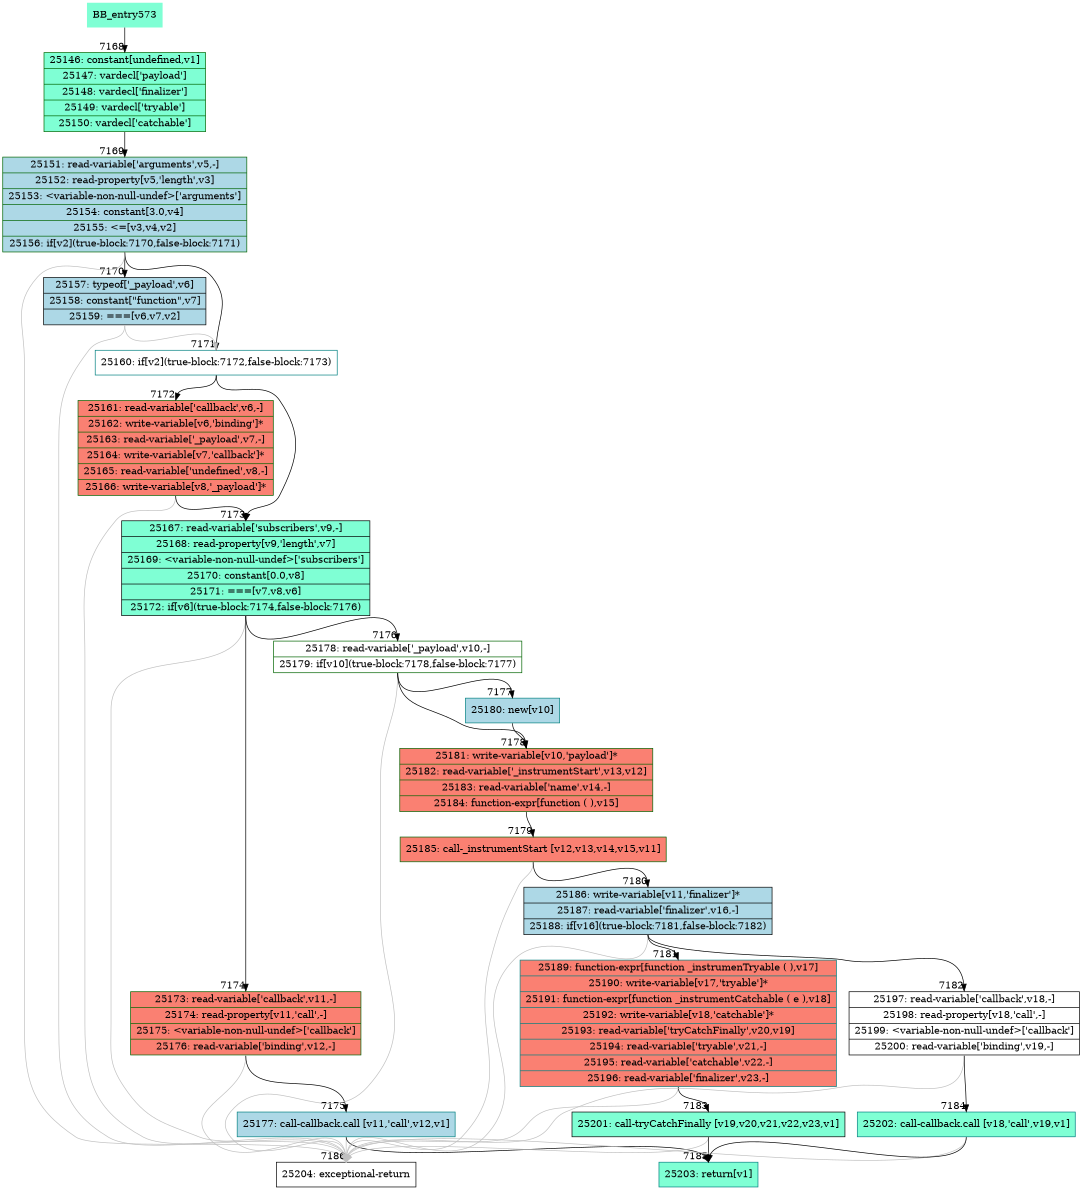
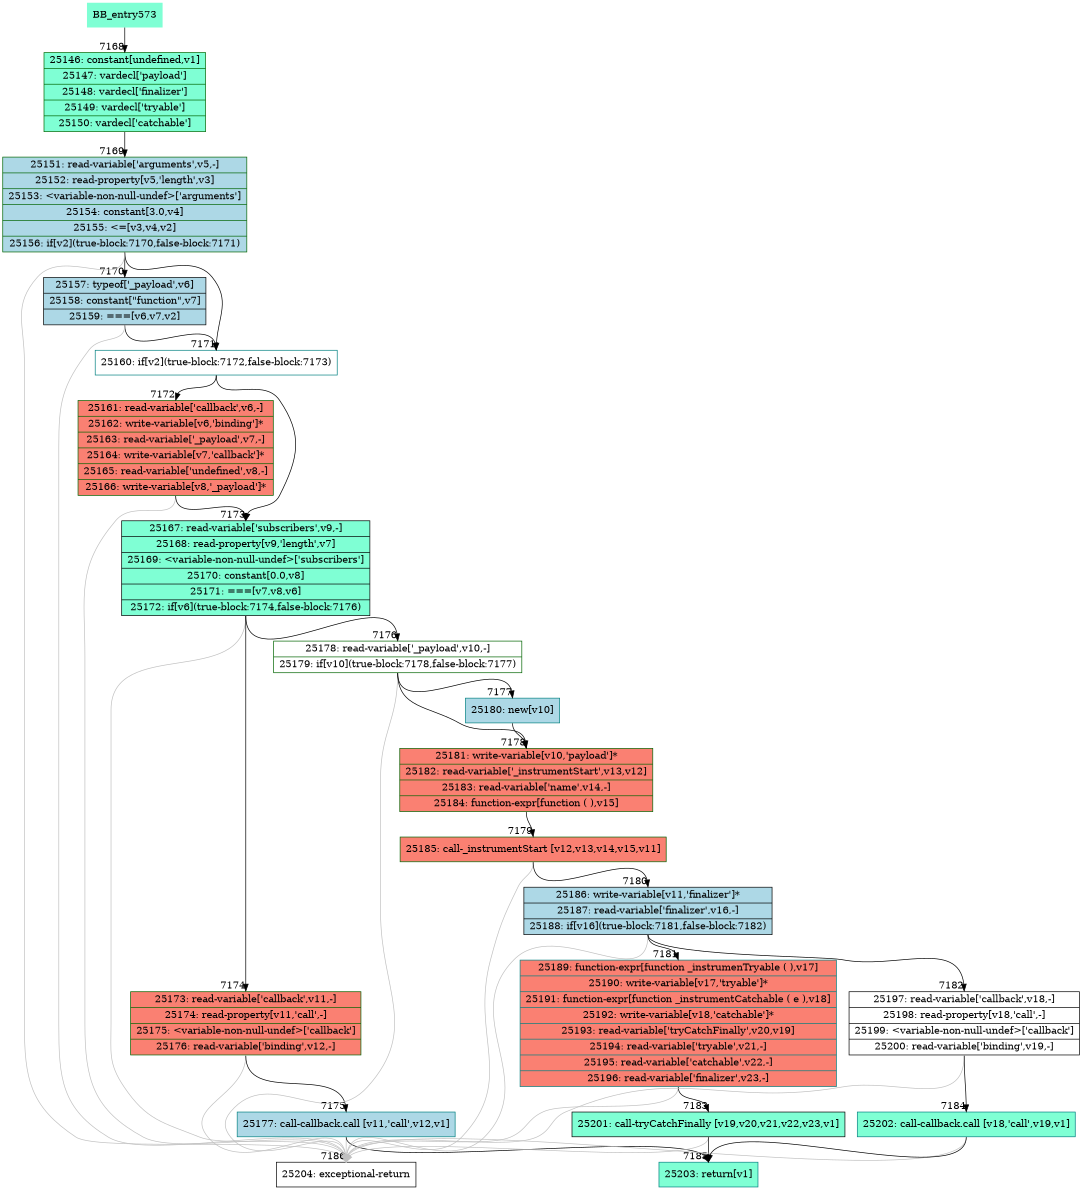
edge "25157: typeof['_payload',v6]" -> "25160: if[v2](true-block:7172,false-block:7173)": color gray -> black
